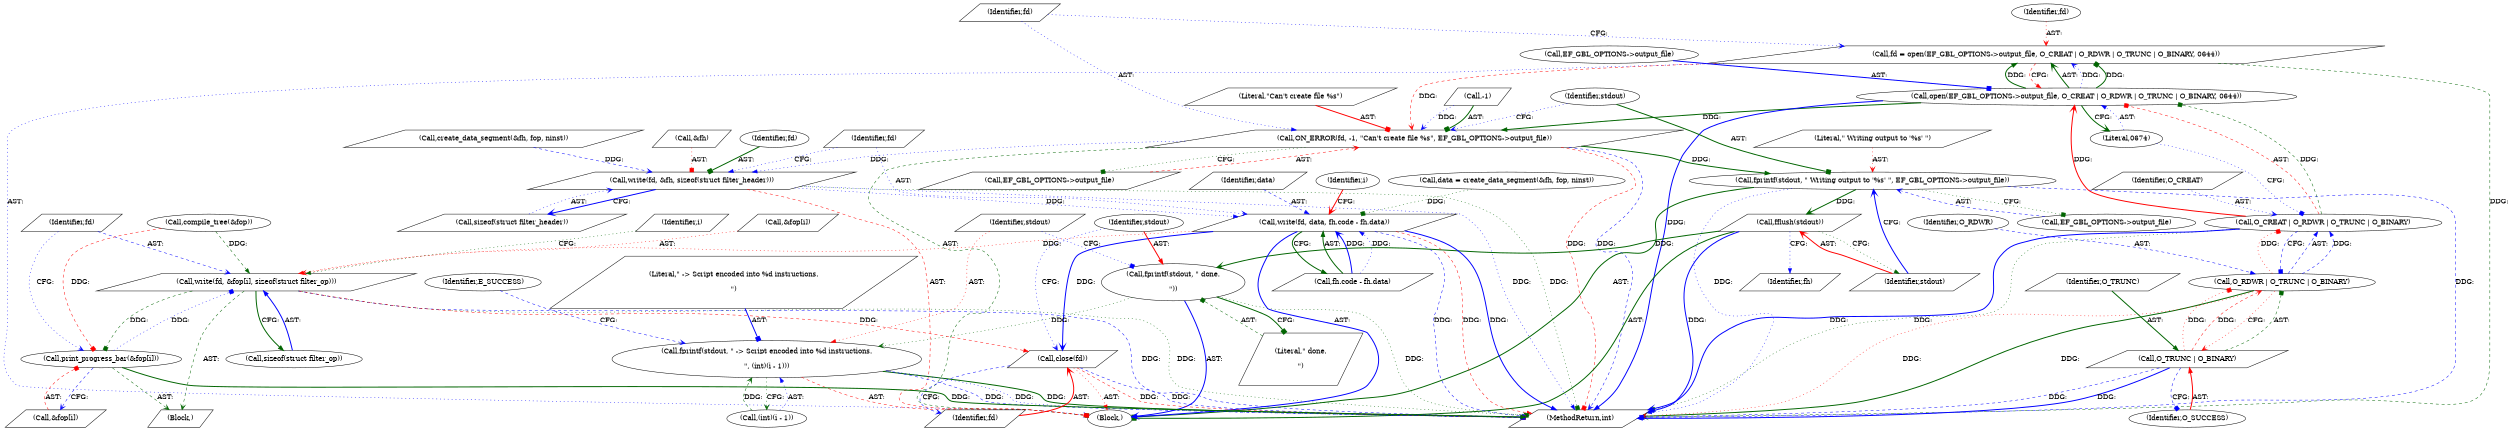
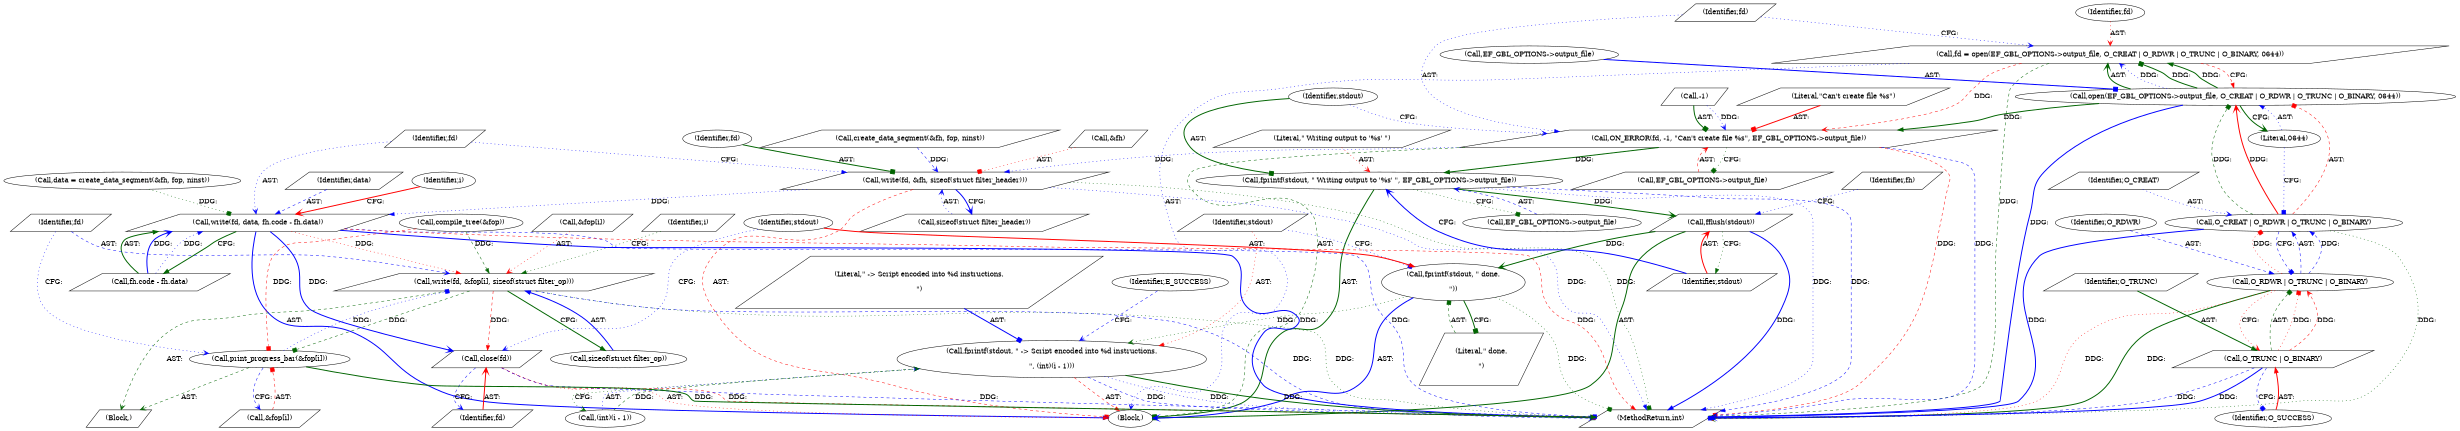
node "(Literal,0674)": label "(Literal,0674)" -> "(Literal,0644)"
edge "(Call,fflush(stdout))" -> "(Identifier,fh)": reversed
